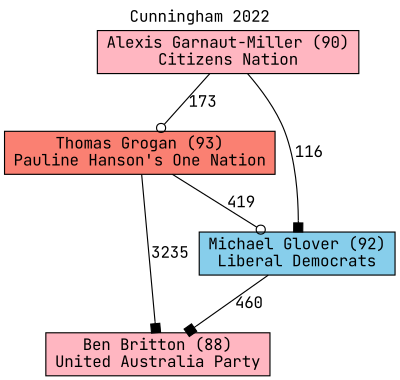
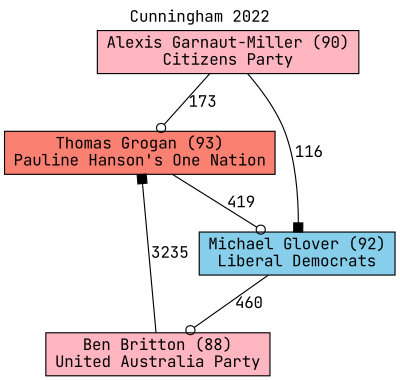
node "Alexis Garnaut-Miller (90) Citizens Nation": label "Alexis Garnaut-Miller (90) Citizens Nation" -> "Alexis Garnaut-Miller (90) Citizens Party"
edge "Thomas Grogan (93) Pauline Hanson's One Nation" -> "Ben Britton (88) United Australia Party": reversed
edge "Michael Glover (92) Liberal Democrats" -> "Ben Britton (88) United Australia Party": arrowhead box -> odot
